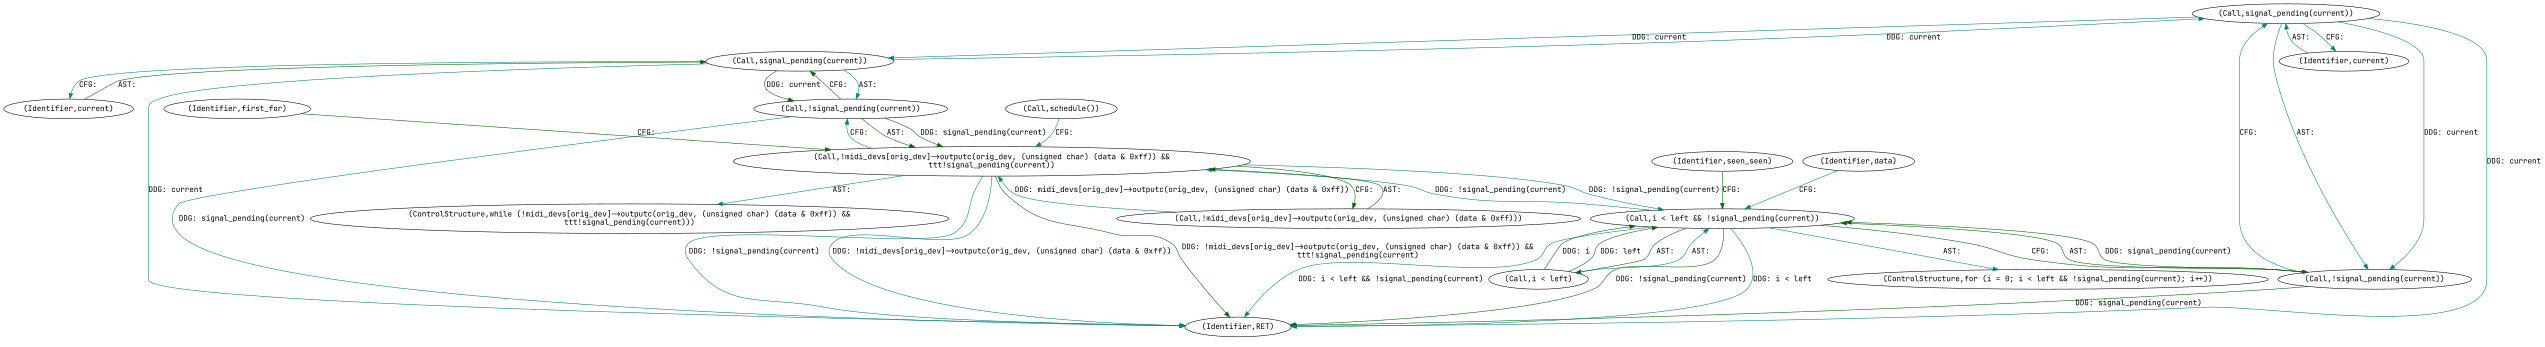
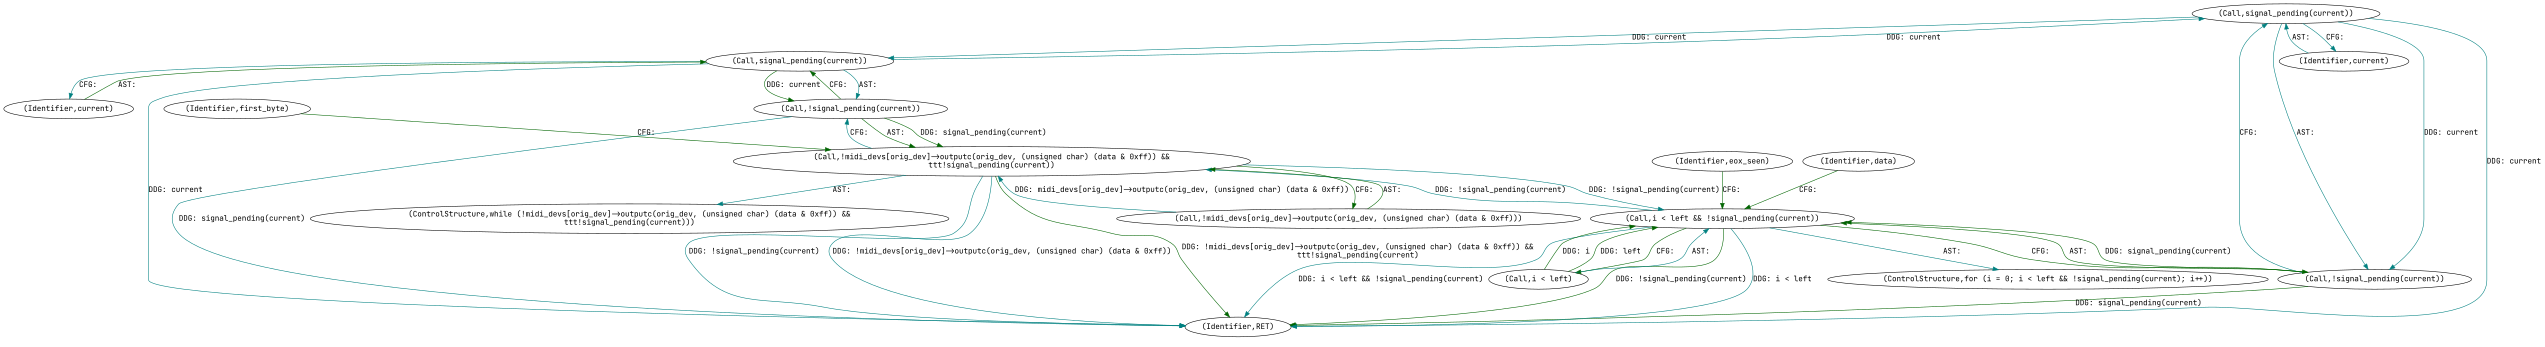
node "(Identifier,first_for)": label "(Identifier,first_for)" -> "(Identifier,first_byte)"
node "(Call,schedule())": removed
node "(Identifier,seen_seen)": label "(Identifier,seen_seen)" -> "(Identifier,eox_seen)"
edge "(Identifier,data)" -> "(Call,i < left && !signal_pending(current))": color teal -> darkgreen
edge "(Call,i < left && !signal_pending(current))" -> "(Call,i < left)": label "AST: " -> "CFG: "
